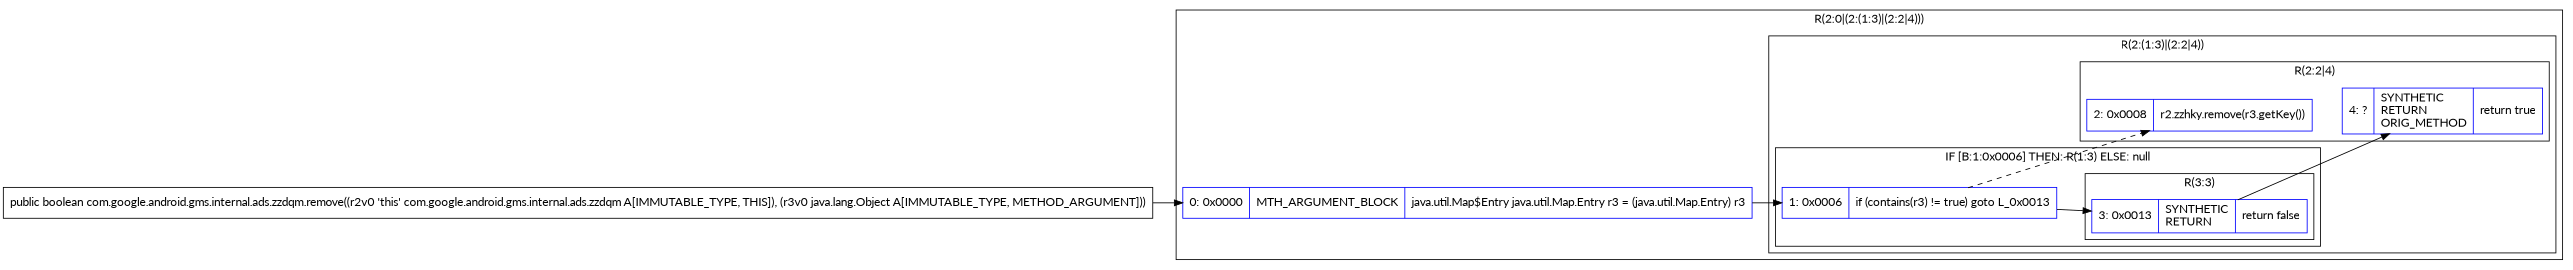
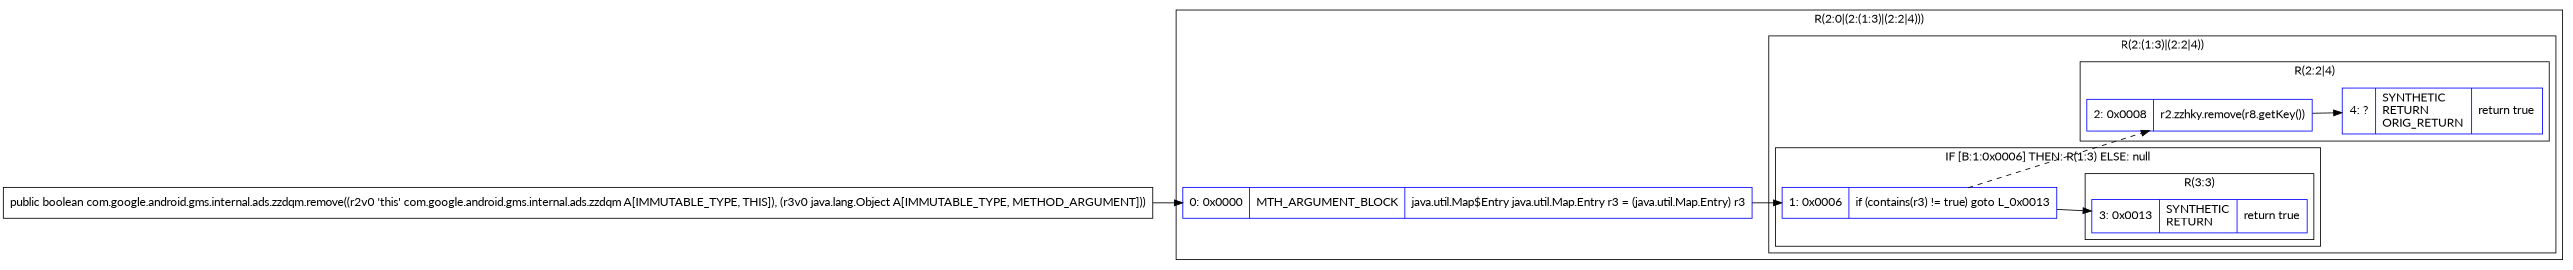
node "2: 0x0008": text "r2.zzhky.remove(r3.getKey())" -> "r2.zzhky.remove(r8.getKey())"
node "4: ?": text "ORIG_METHOD" -> "ORIG_RETURN"
edge "3: 0x0013" -> "4: ?": now "2: 0x0008" -> "4: ?"
node "3: 0x0013": text "return false" -> "return true"
